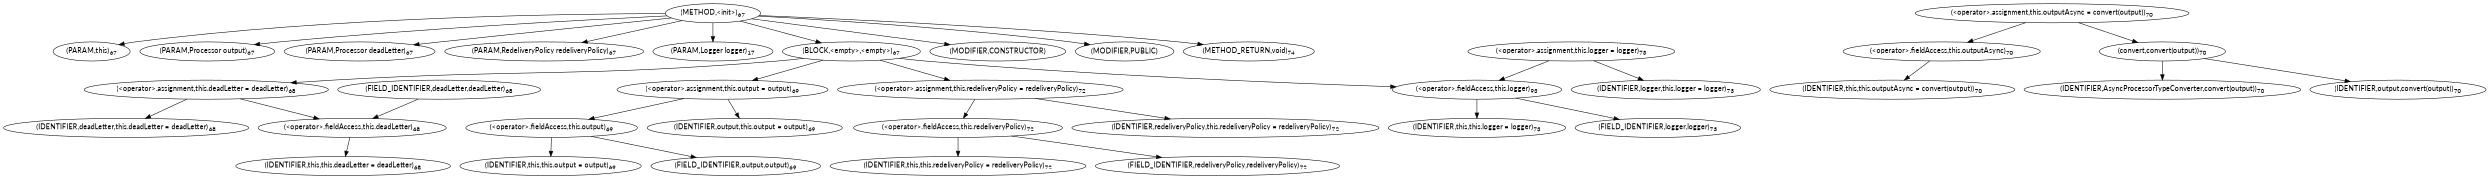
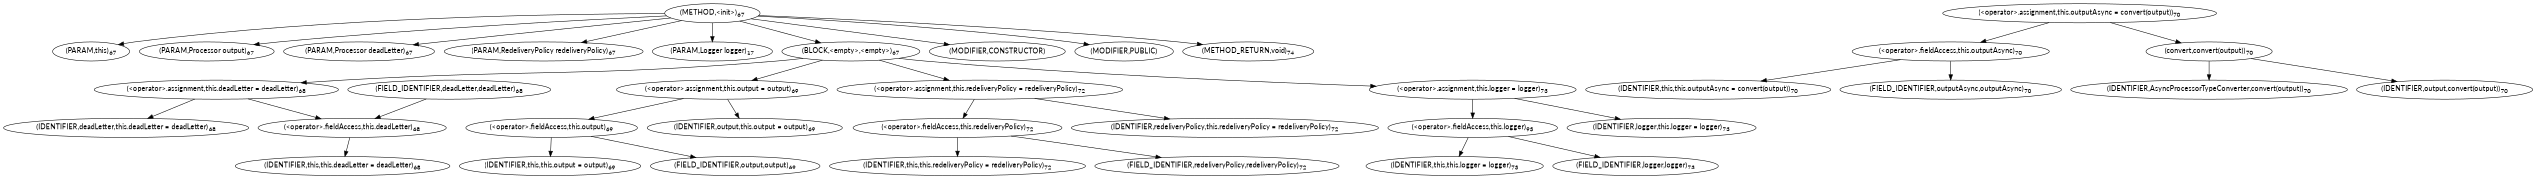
edge "(BLOCK,<empty>,<empty>)" -> "(<operator>.fieldAccess,this.logger)": now "(BLOCK,<empty>,<empty>)" -> "(<operator>.assignment,this.logger = logger)"
node "(FIELD_IDENTIFIER,outputAsync,outputAsync)": added
